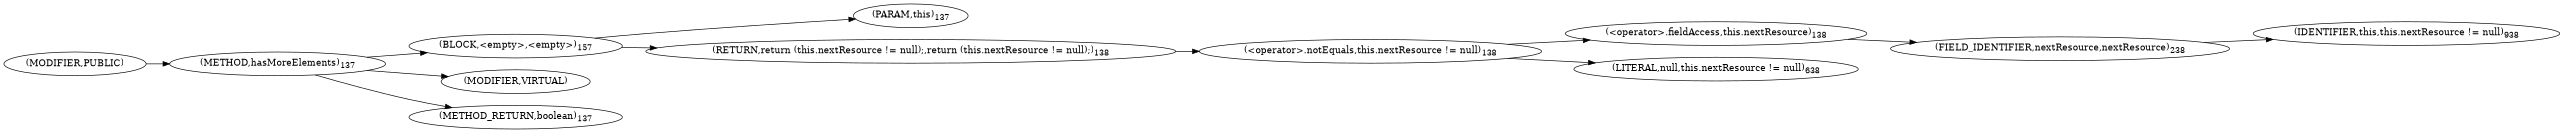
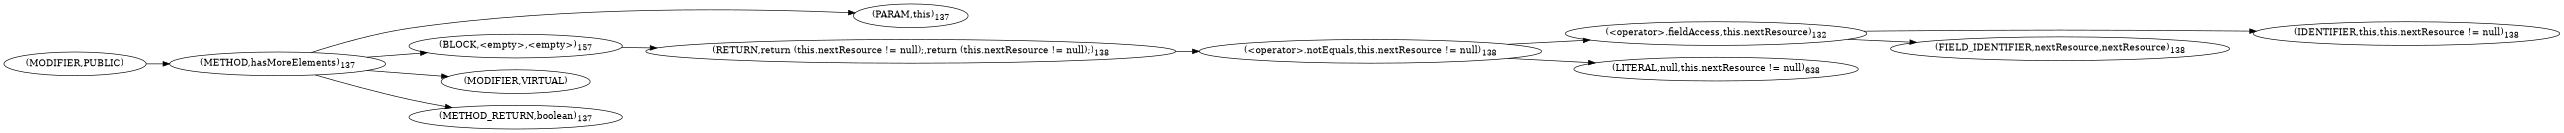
edge "(BLOCK,<empty>,<empty>)" -> "(PARAM,this)": now "(METHOD,hasMoreElements)" -> "(PARAM,this)"
node "(<operator>.fieldAccess,this.nextResource)": text "138" -> "132"
node "(IDENTIFIER,this,this.nextResource != null)": text "938" -> "138"
edge "(FIELD_IDENTIFIER,nextResource,nextResource)" -> "(IDENTIFIER,this,this.nextResource != null)": now "(<operator>.fieldAccess,this.nextResource)" -> "(IDENTIFIER,this,this.nextResource != null)"
node "(FIELD_IDENTIFIER,nextResource,nextResource)": text "238" -> "138"
